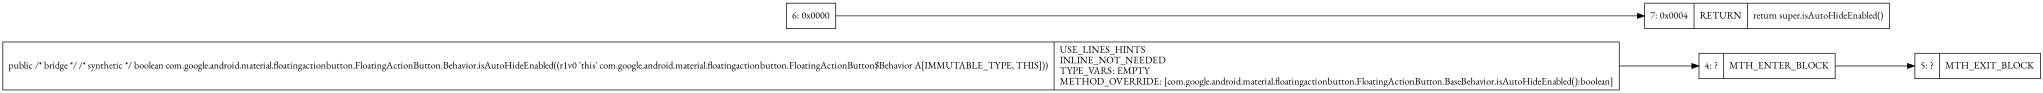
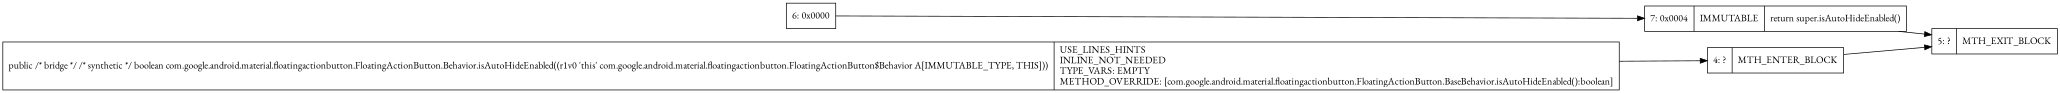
node "7: 0x0004": text "RETURN" -> "IMMUTABLE"
edge "7: 0x0004" -> "5: ?": added
